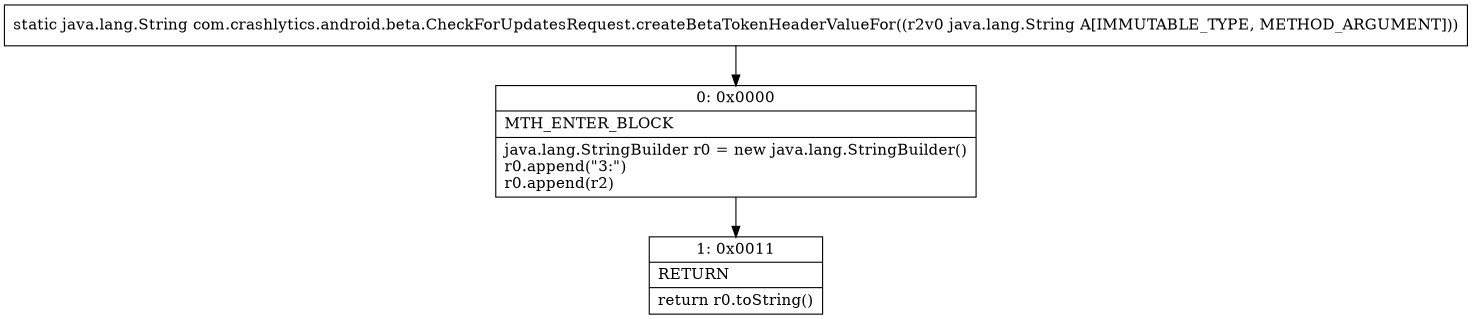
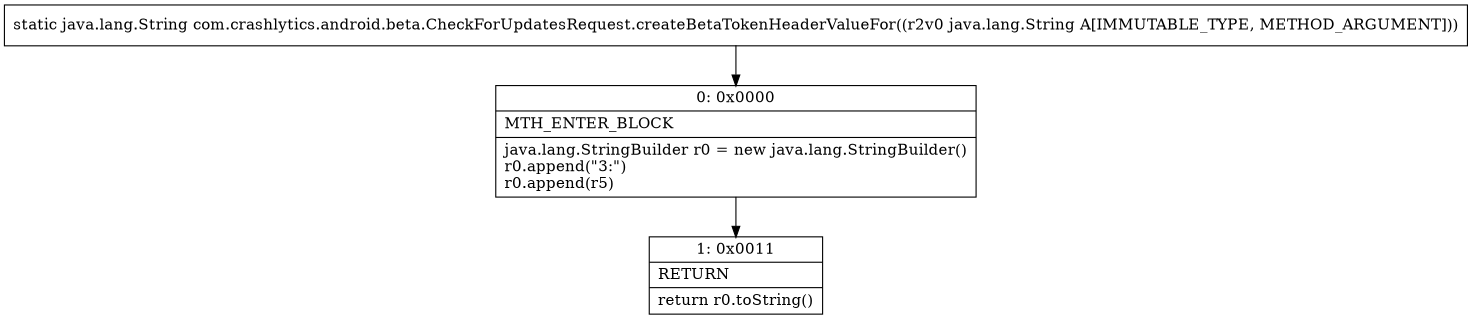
node "0: 0x0000": text "r0.append(r2)" -> "r0.append(r5)"
